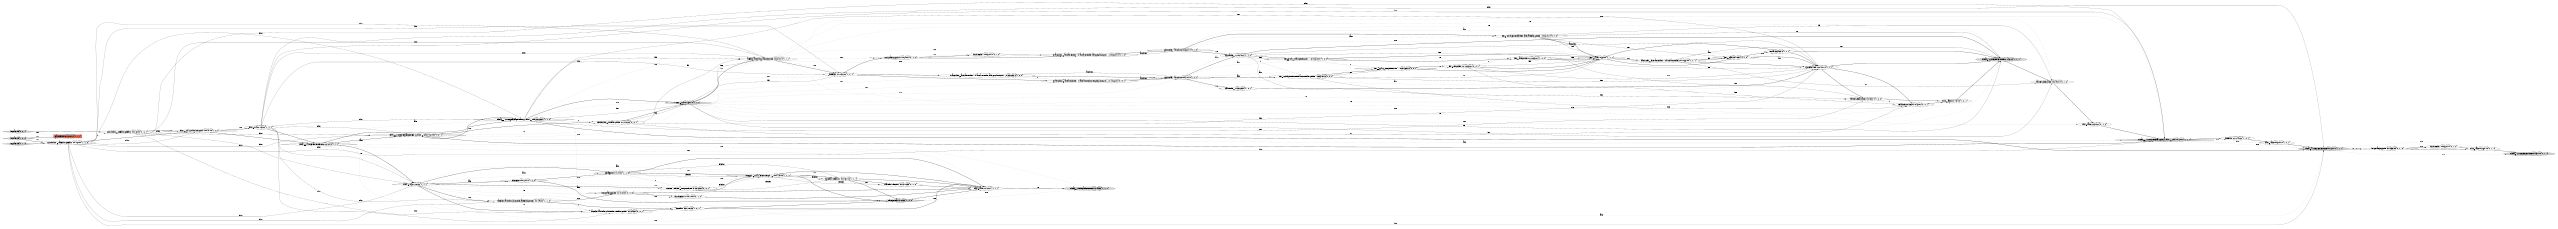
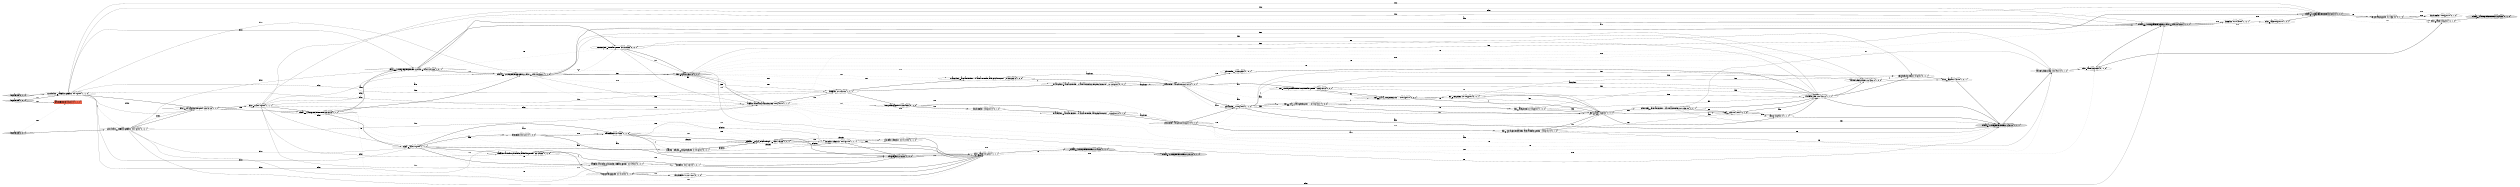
edge "this.closeEditor()@@@56@@@['0', '1', '0']" -> "e.doit = false@@@58@@@['0', '1', '0']": now "e.doit = false@@@50@@@['0', '1', '0']" -> "e.doit = false@@@58@@@['0', '1', '0']"
node "e.detail = SWT.TRAVERSE_NONE@@@22@@@['0', '1', '0']": added
